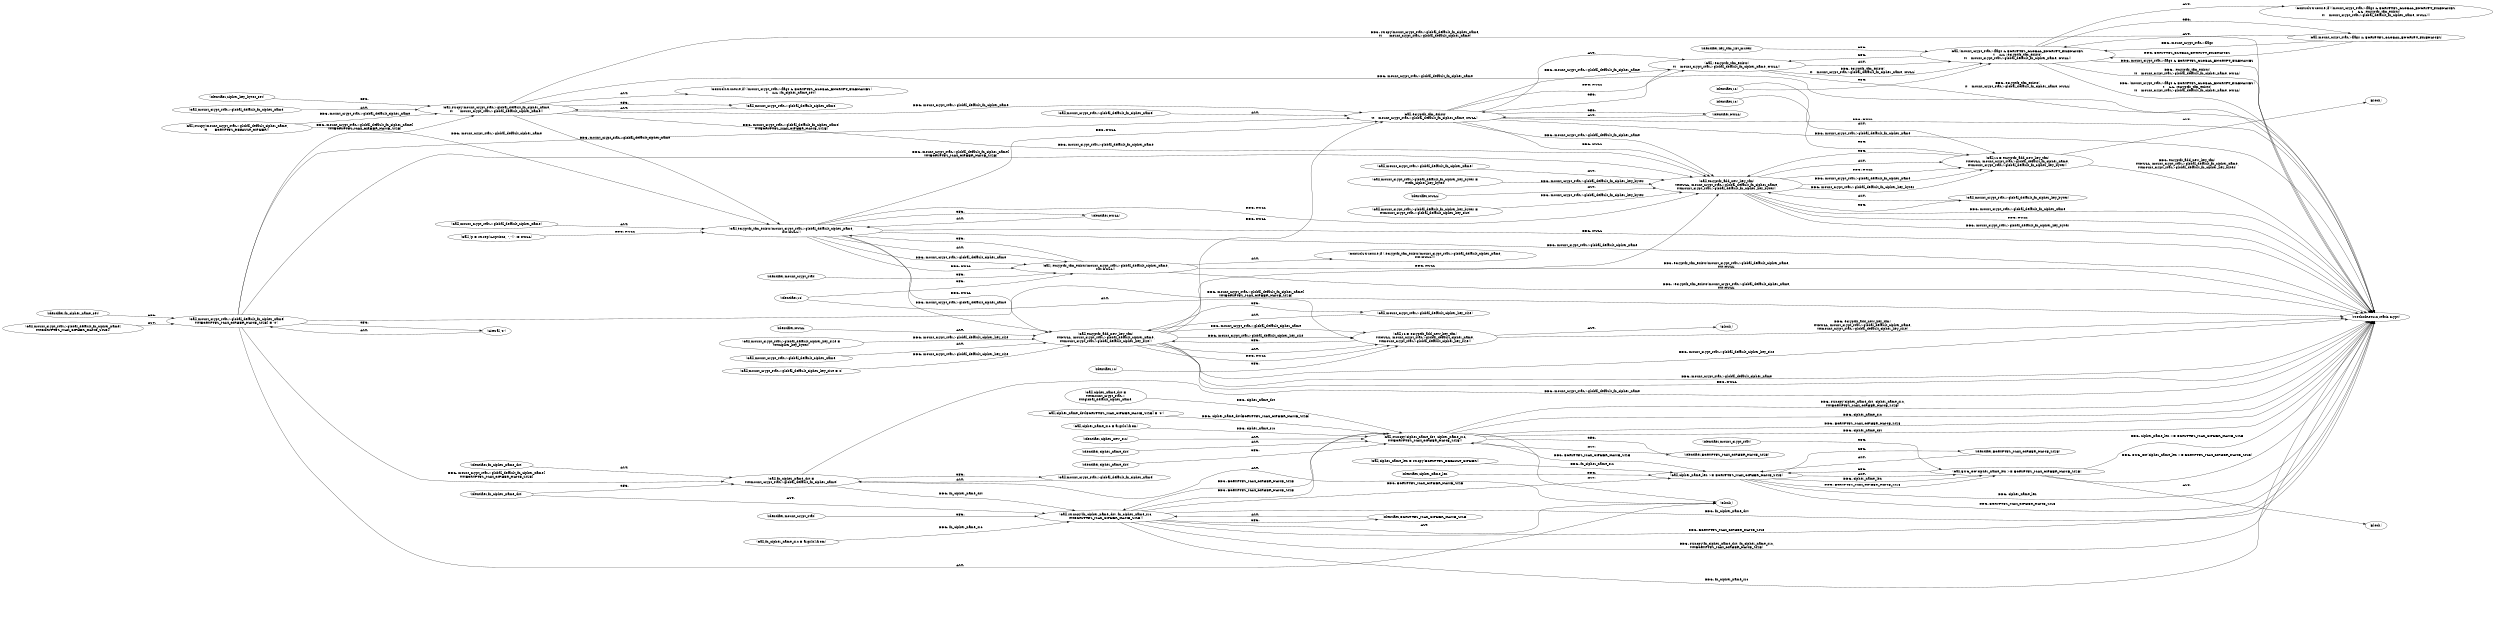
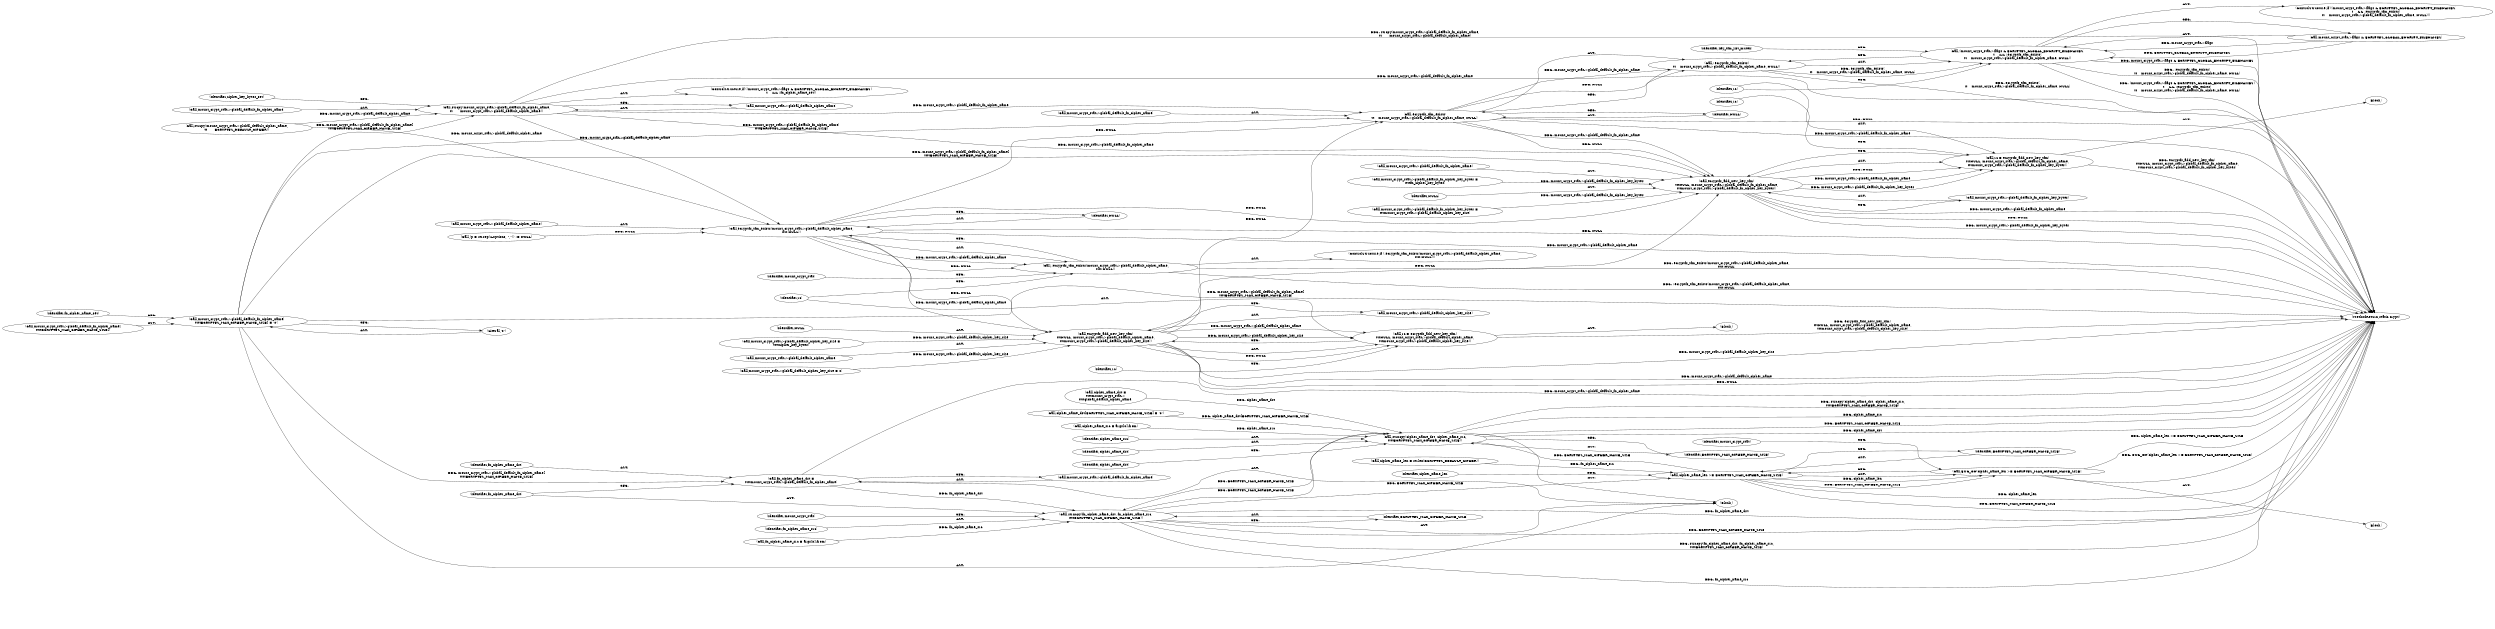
node "(Identifier,cipher_new_src)": label "(Identifier,cipher_new_src)" -> "(Identifier,cipher_name_src)"
node "(Call,cipher_name_len = strcpy(ECRYPTFS_DEFAULT_CIPHER))": label "(Call,cipher_name_len = strcpy(ECRYPTFS_DEFAULT_CIPHER))" -> "(Call,cipher_name_len = strlen(ECRYPTFS_DEFAULT_CIPHER))"
node "(Identifier,fn_cipher_name_src)": added
